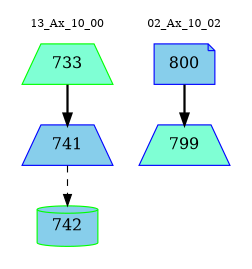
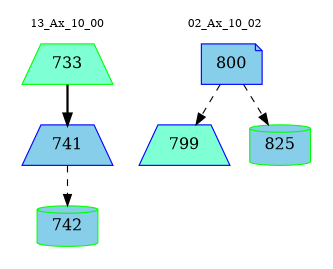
edge "800" -> "799": style bold -> dashed
node "825": added
